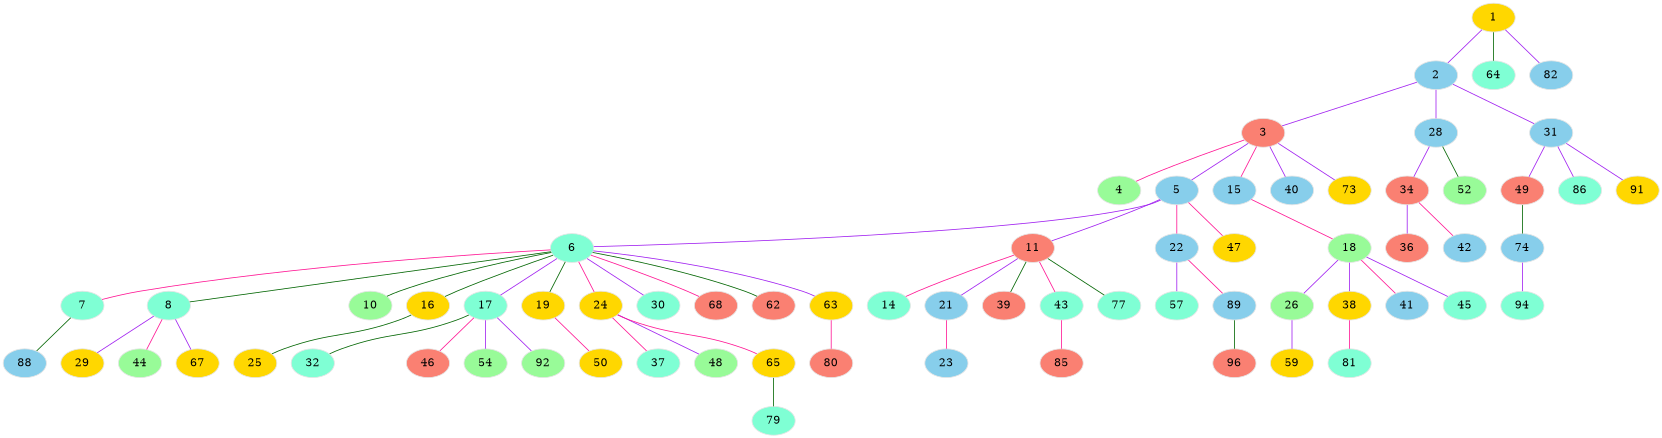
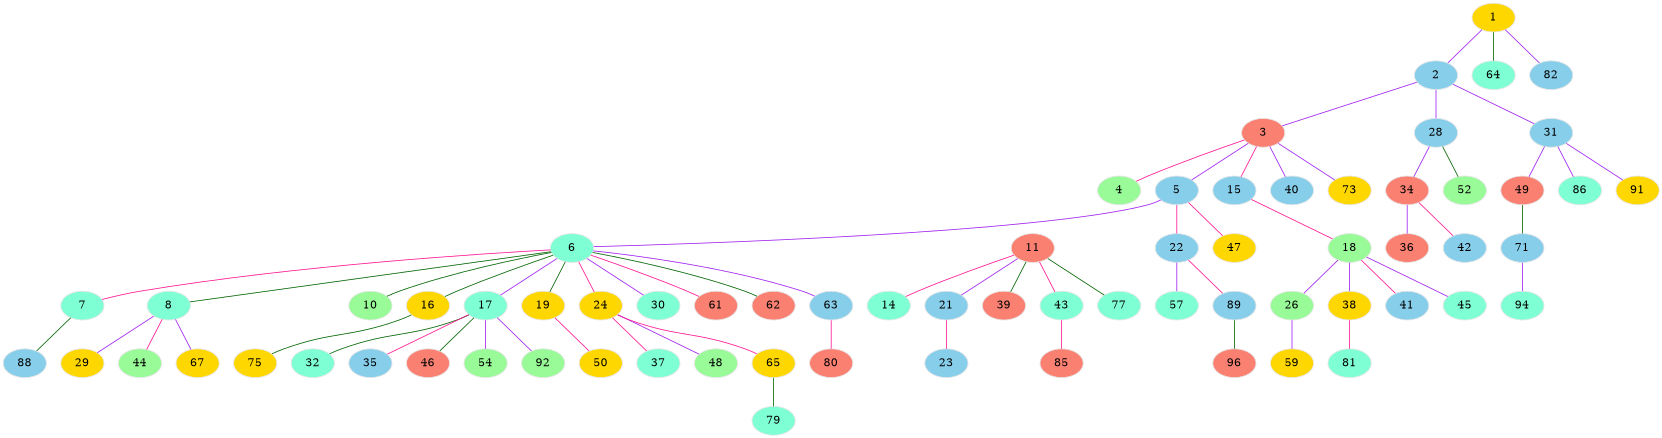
edge "5" -- "11": removed
node "74": label "74" -> "71"
node "68": label "68" -> "61"
node "63": fillcolor gold -> skyblue
edge "17" -- "46": color deeppink -> darkgreen
node "25": label "25" -> "75"
node "35": added
